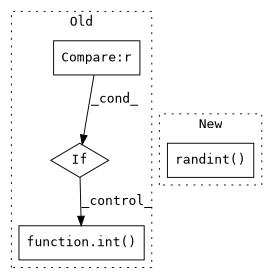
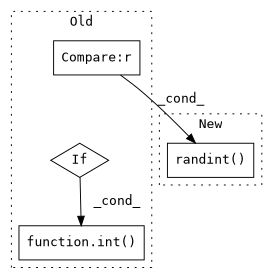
edge "Compare:r" -> "If": now "Compare:r" -> "randint()"
edge "If" -> "function.int()": label "_control_" -> "_cond_"
